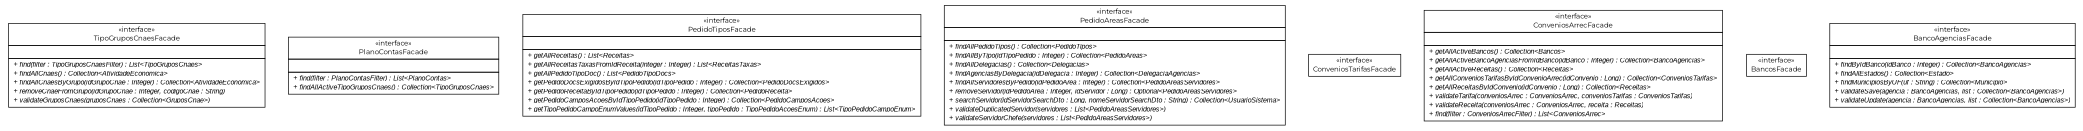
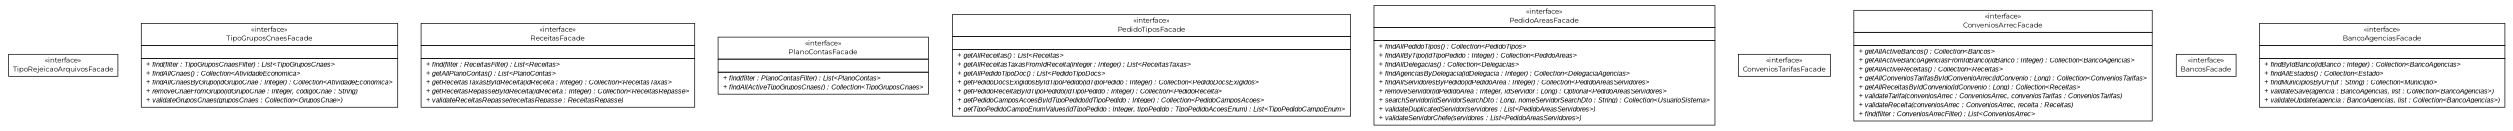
node "TipoRejeicaoArquivosFacade": added
node "ReceitasFacade": added
